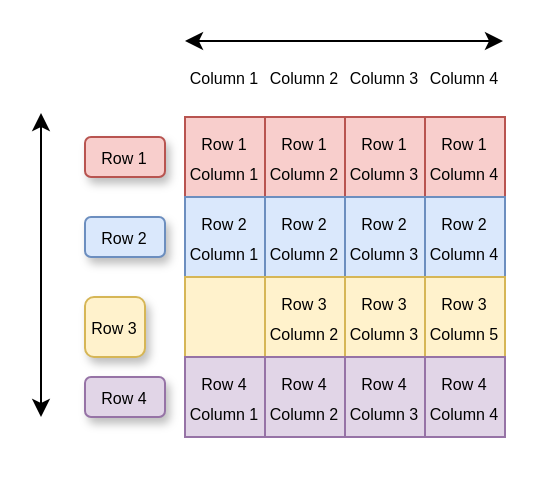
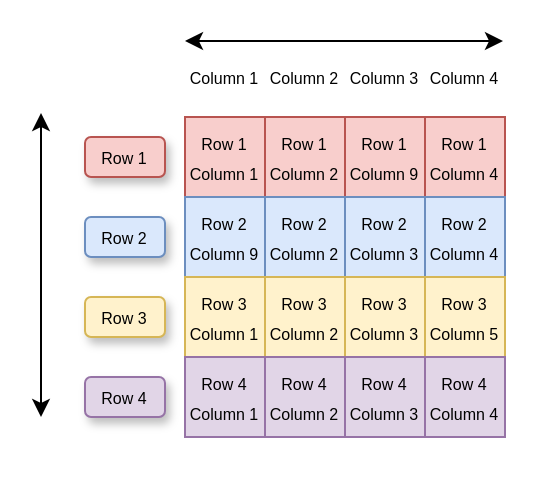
node "Row 1 Column 3": label "Row 1 Column 3" -> "Row 1 Column 9"
node "Row 2 Column 1": label "Row 2 Column 1" -> "Row 2 Column 9"
node "Row 3 Column 1": added
node "Row 3": size 60x60 -> 80x40
